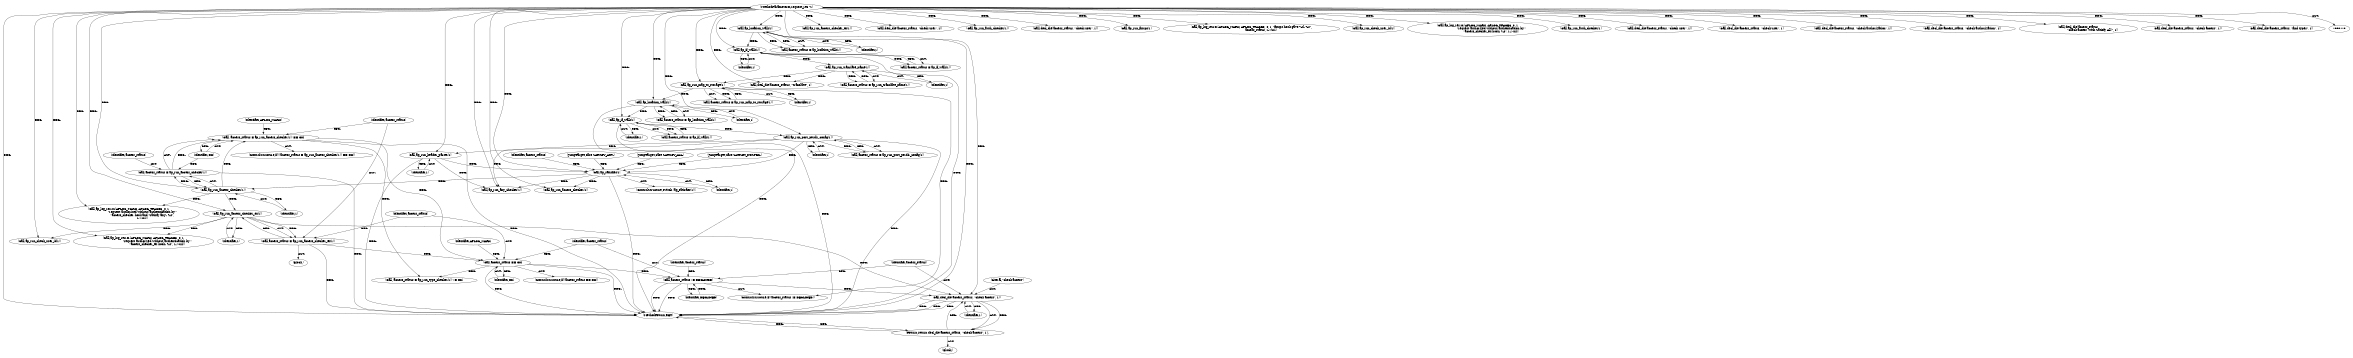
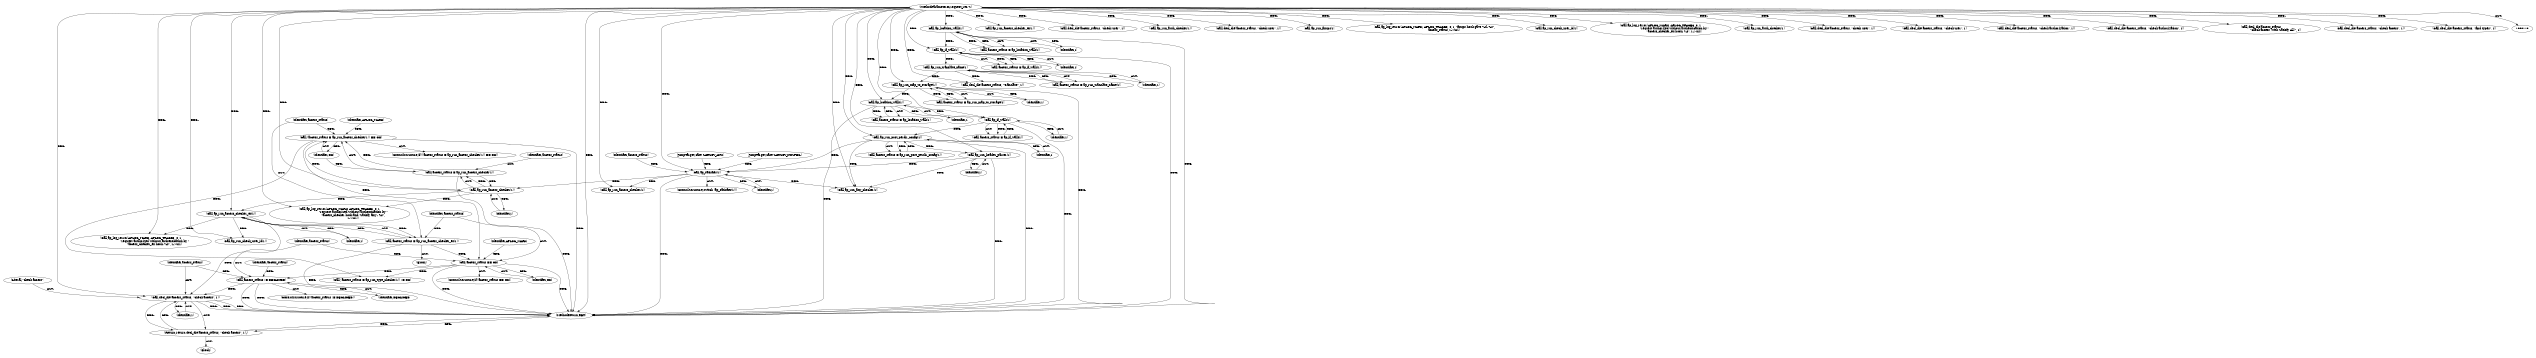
edge "(Call,ap_run_map_to_storage(r))" -> "(ControlStructure,if (access_status != DECLINED))": now "(Call,ap_run_map_to_storage(r))" -> "(MethodReturn,RET)"
node "(JumpTarget,case SATISFY_ALL:)": removed
edge "(Identifier,DECLINED)" -> "(Call,access_status != DECLINED)": label "DDG: " -> "AST: "
